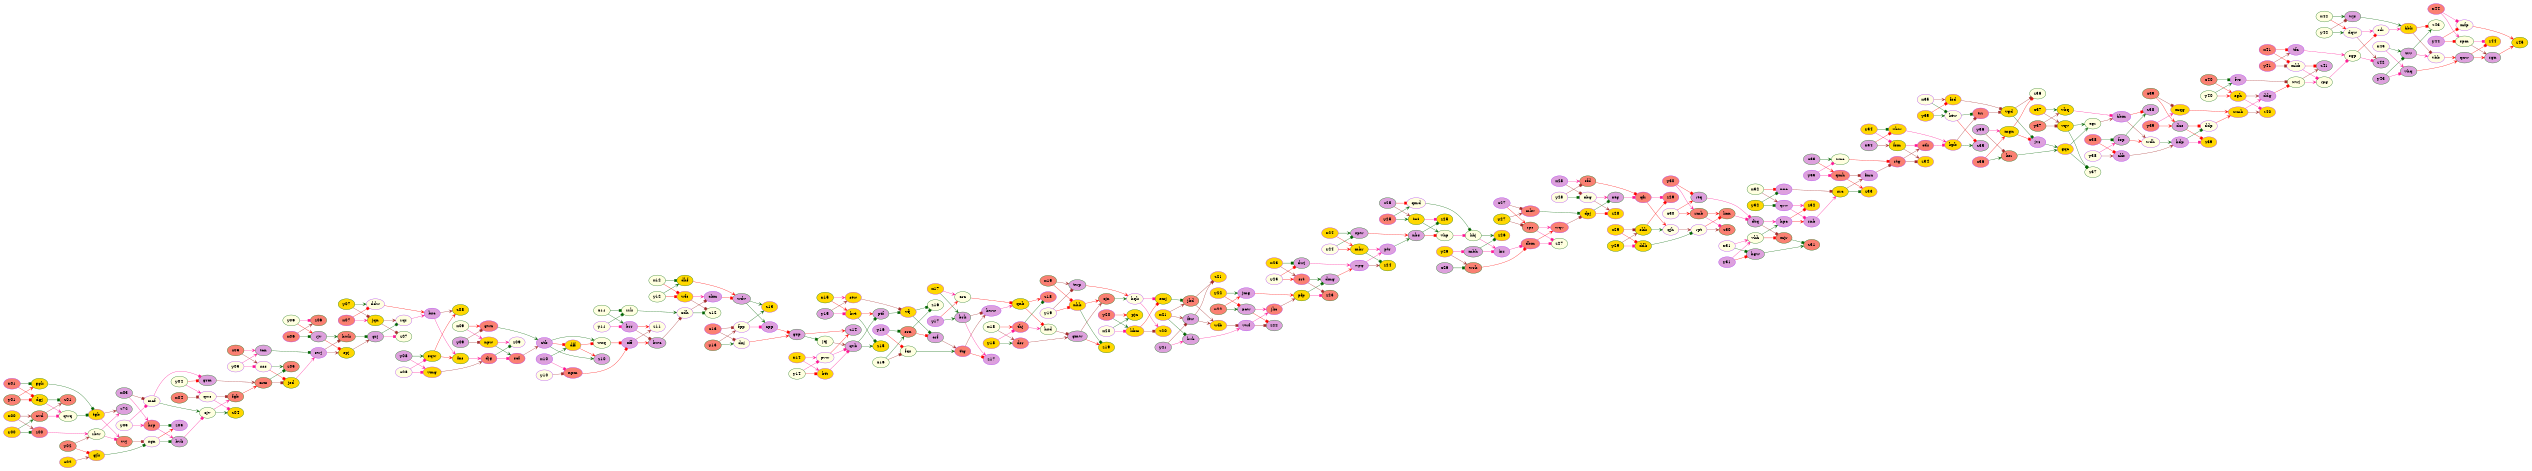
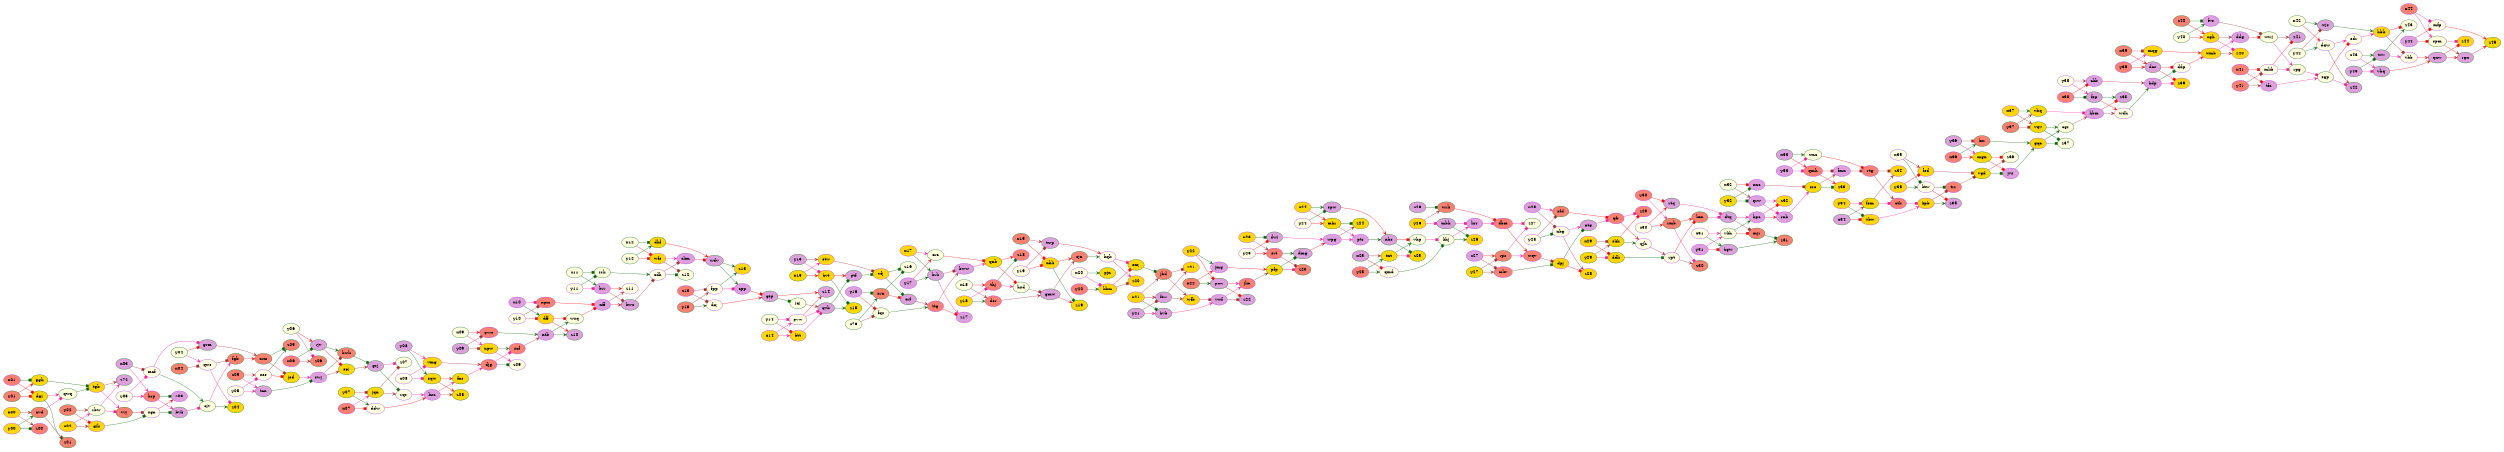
edge "x31" -> "hgw": arrowhead box -> vee
edge "y20" -> "pjn": removed
edge "ntb" -> "dff": now "y10" -> "dff"
node "x16": label "x16" -> "x76"
edge "z00" -> "rbw": now "x02" -> "rbw"
